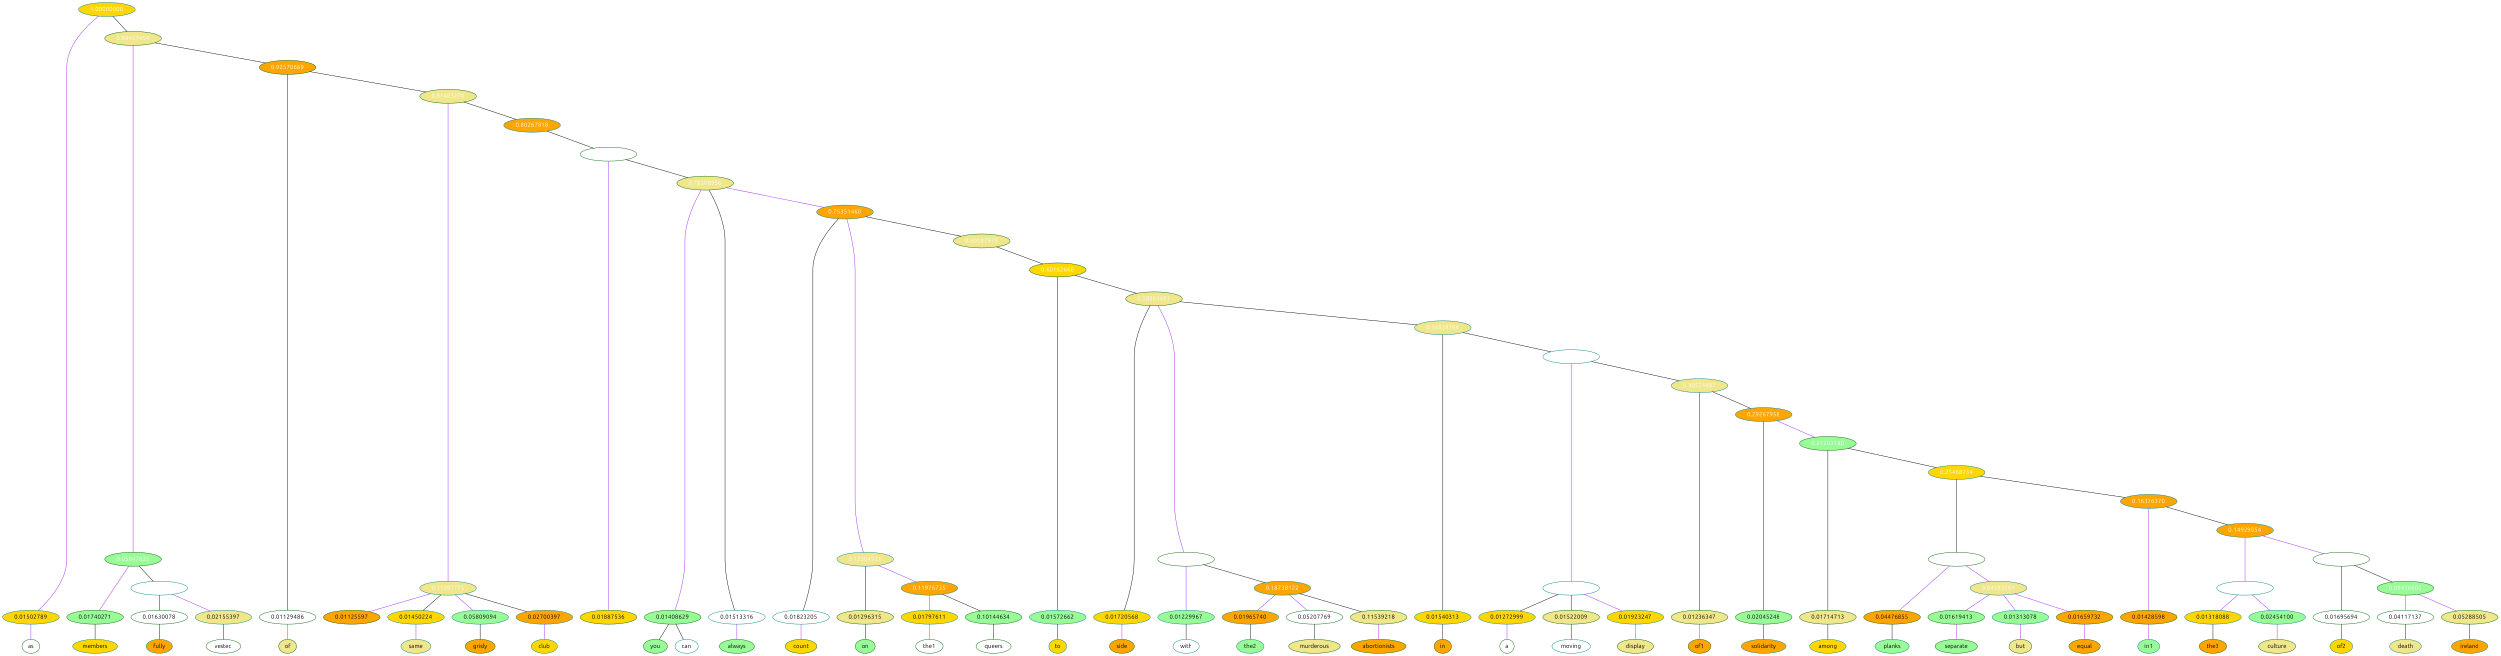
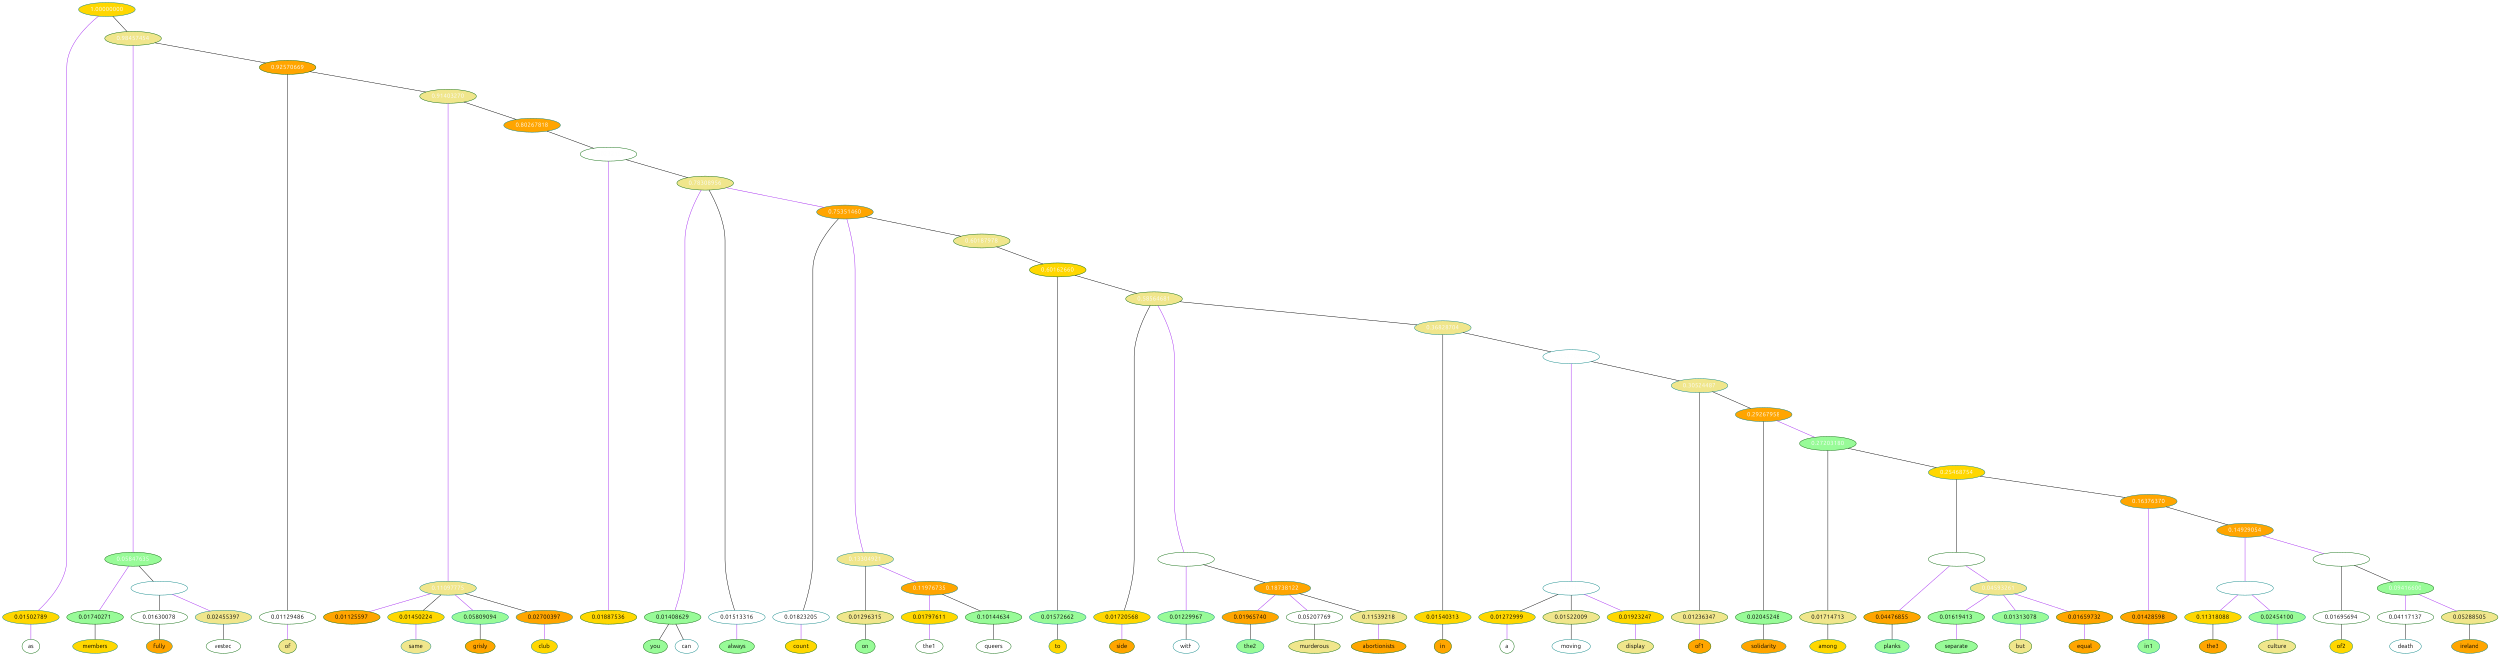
node "0.02155397": label "0.02155397" -> "0.02455397"
node "0.01318088": label "0.01318088" -> "0.11318088"
node "death": fillcolor khaki -> white
